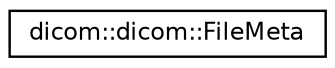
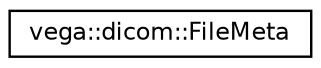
node "dicom::dicom::FileMeta": label "dicom::dicom::FileMeta" -> "vega::dicom::FileMeta"
